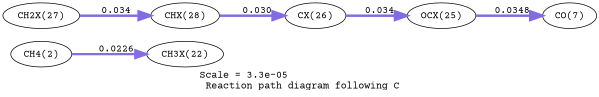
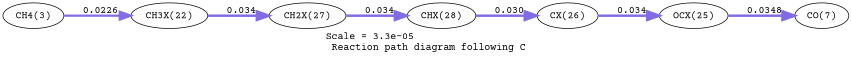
edge "CH3X(22)" -> "CH2X(27)": added, label "0.034"
node "CH4(2)": label "CH4(2)" -> "CH4(3)"
